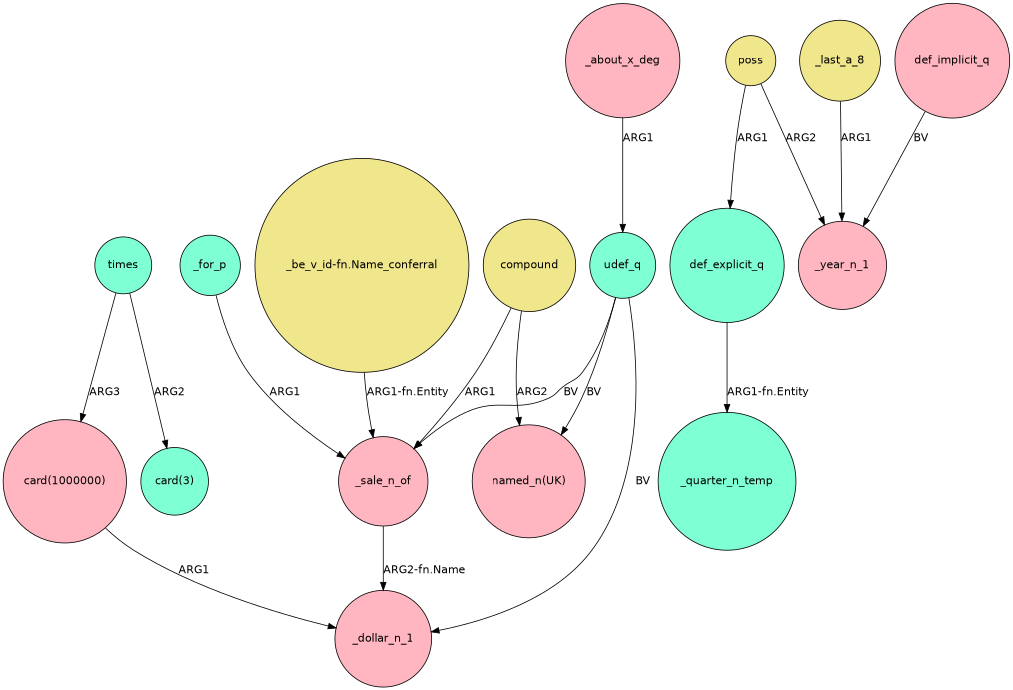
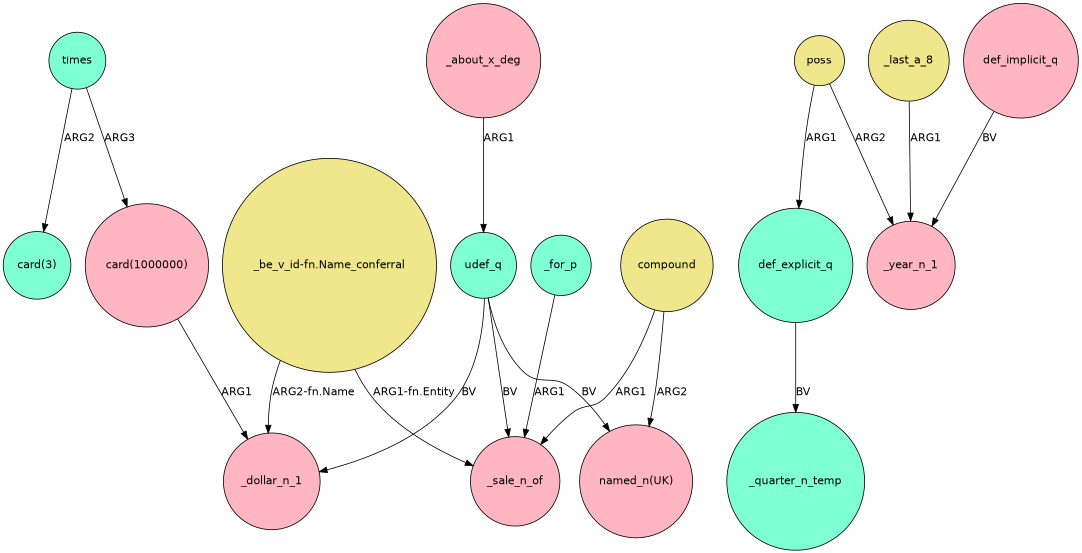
edge "def_explicit_q" -> "_quarter_n_temp": label "ARG1-fn.Entity" -> "BV"
edge "_sale_n_of" -> "_dollar_n_1": now "_be_v_id-fn.Name_conferral" -> "_dollar_n_1"
